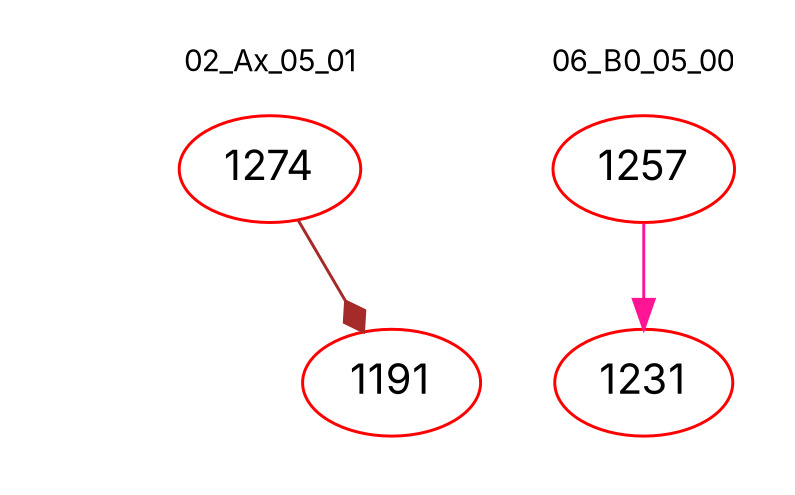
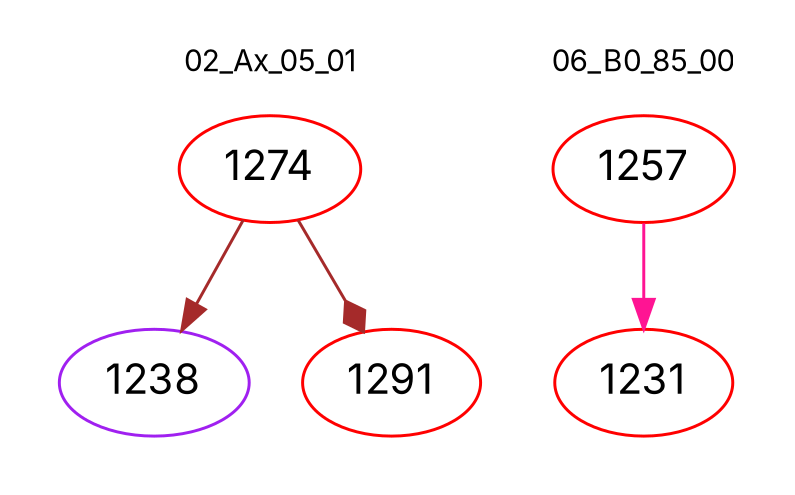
cluster "06_B0_05_00": label "06_B0_05_00" -> "06_B0_85_00"
node "1238": added
node "1191": label "1191" -> "1291"
